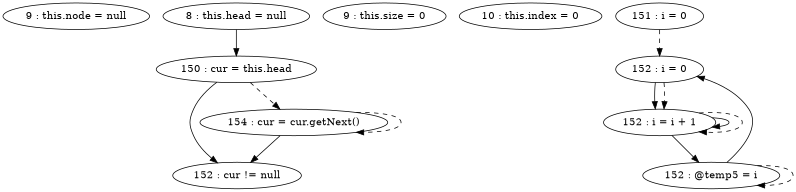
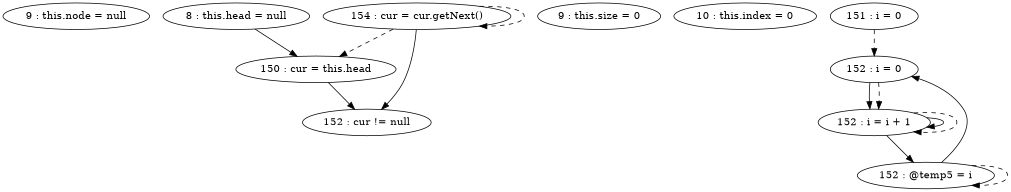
edge "150 : cur = this.head" -> "154 : cur = cur.getNext()": reversed
